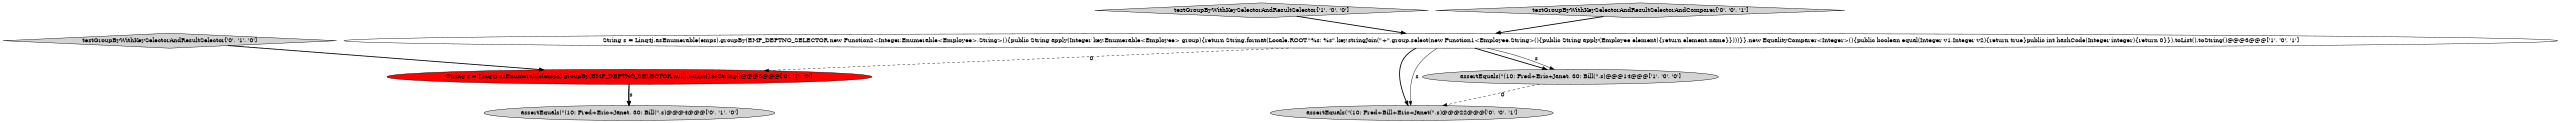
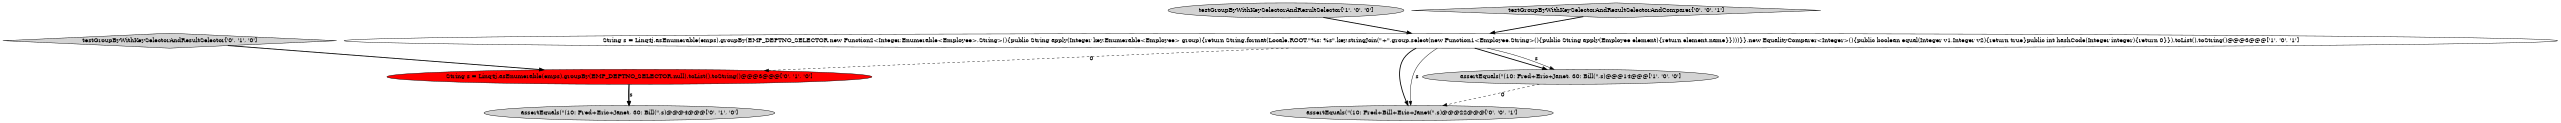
node "testGroupByWithKeySelectorAndResultSelector['1', '0', '0']": shape diamond -> ellipse
